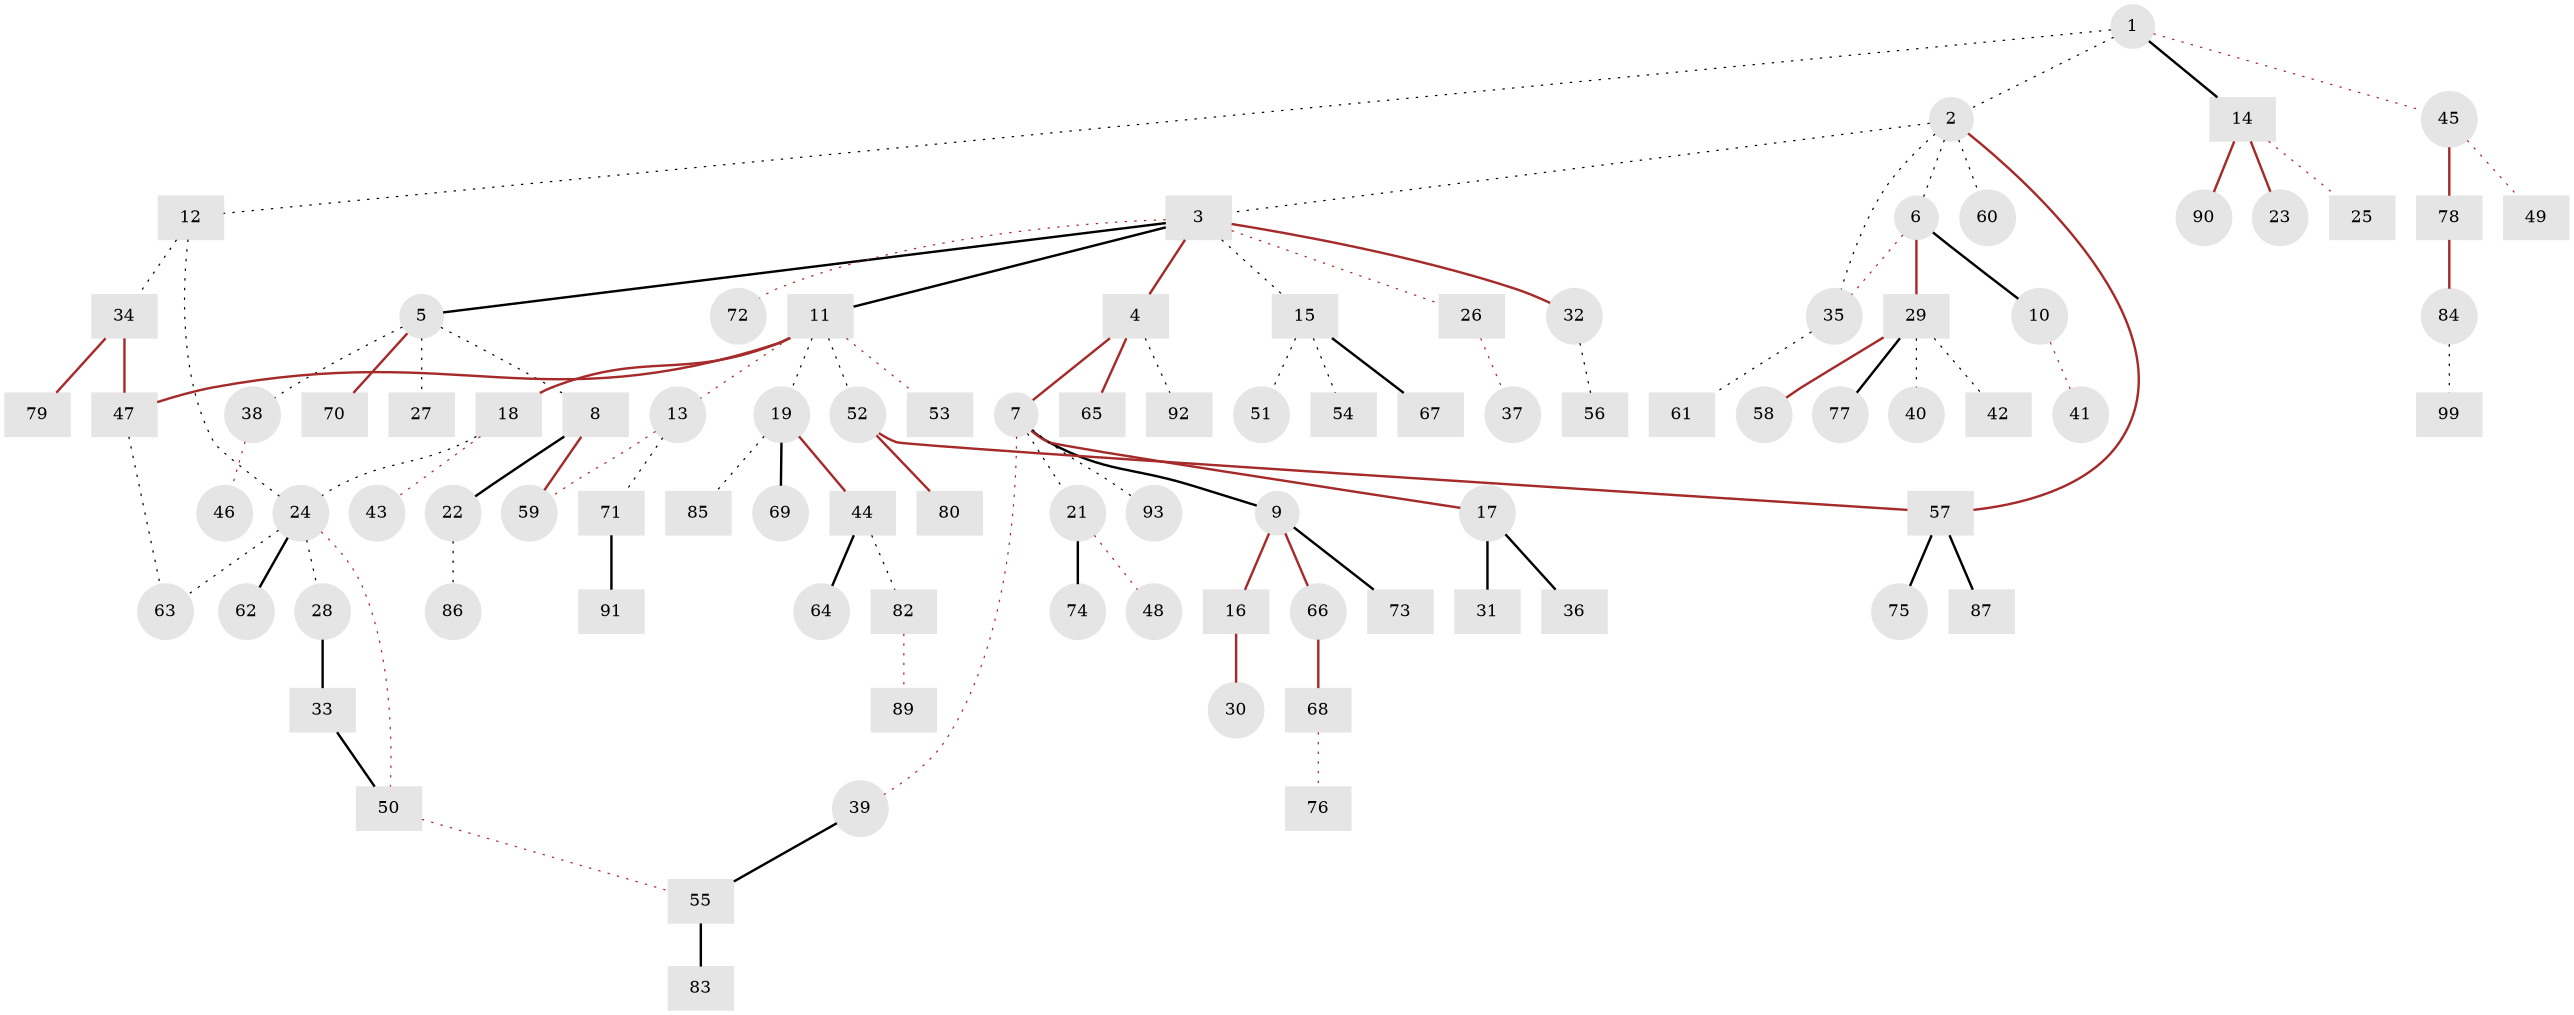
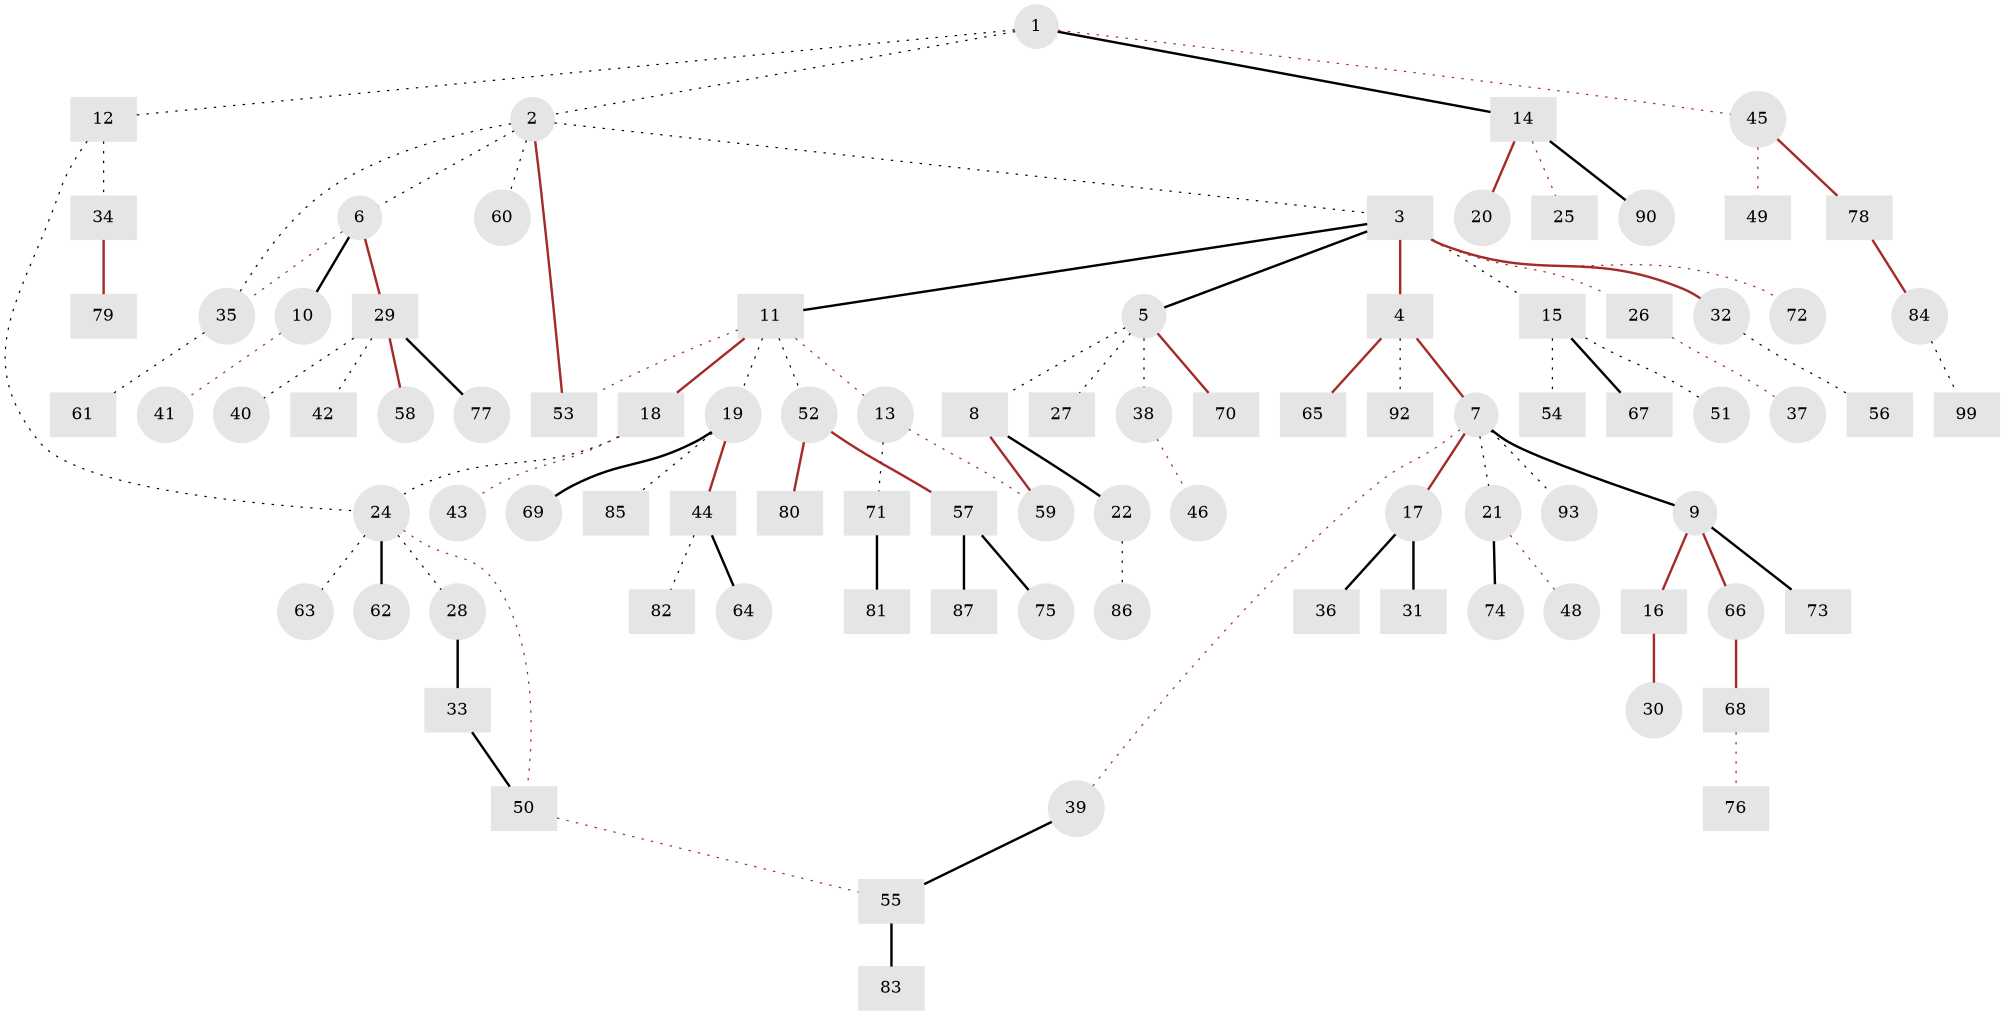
edge "14" -- "90": color brown -> black
node "23": label "23" -> "20"
edge "2" -- "57": now "2" -- "53"
node "47": removed
node "91": label "91" -> "81"
node "89": removed
